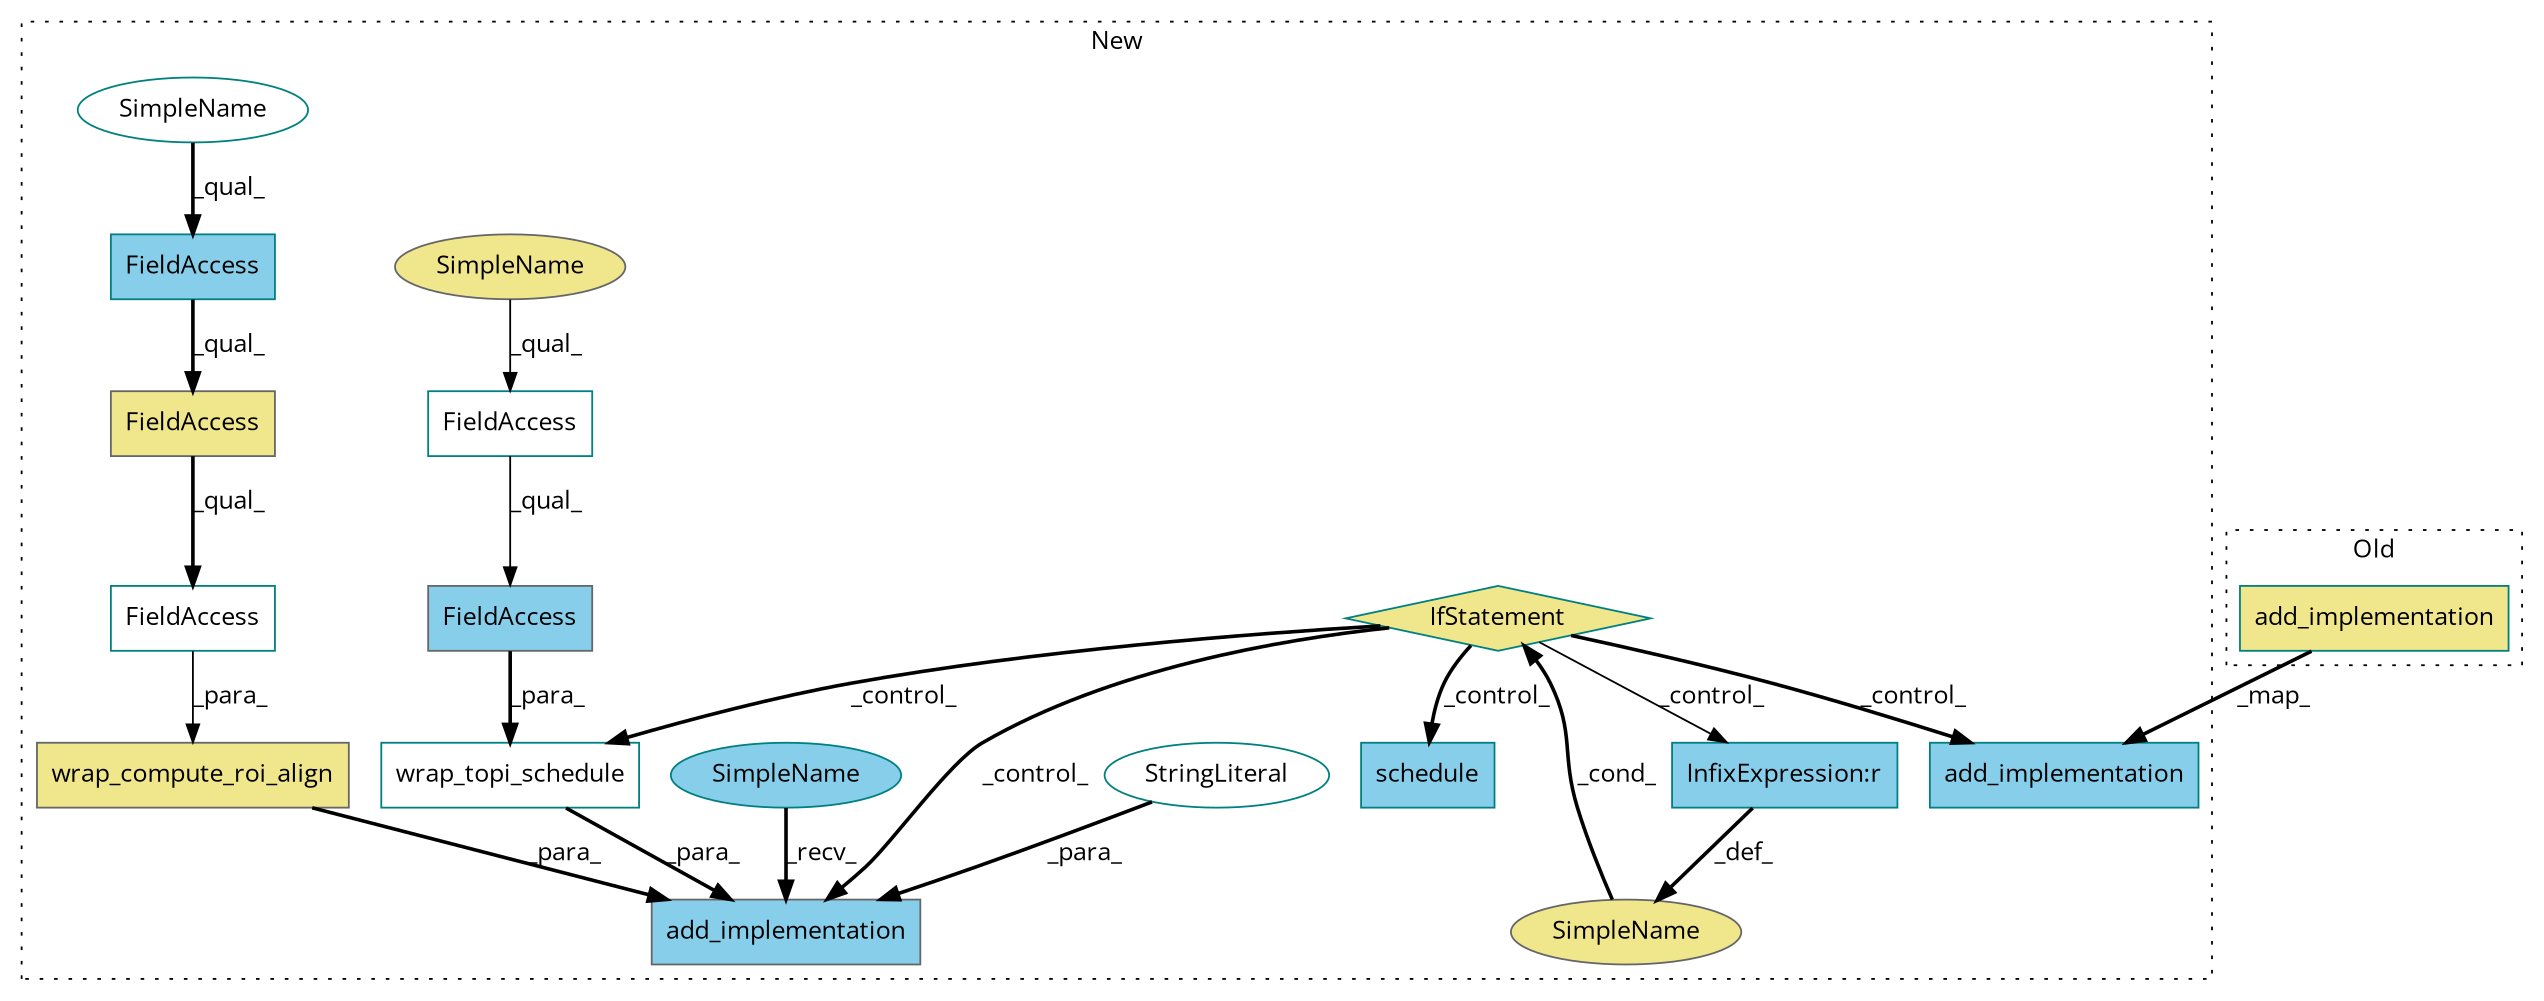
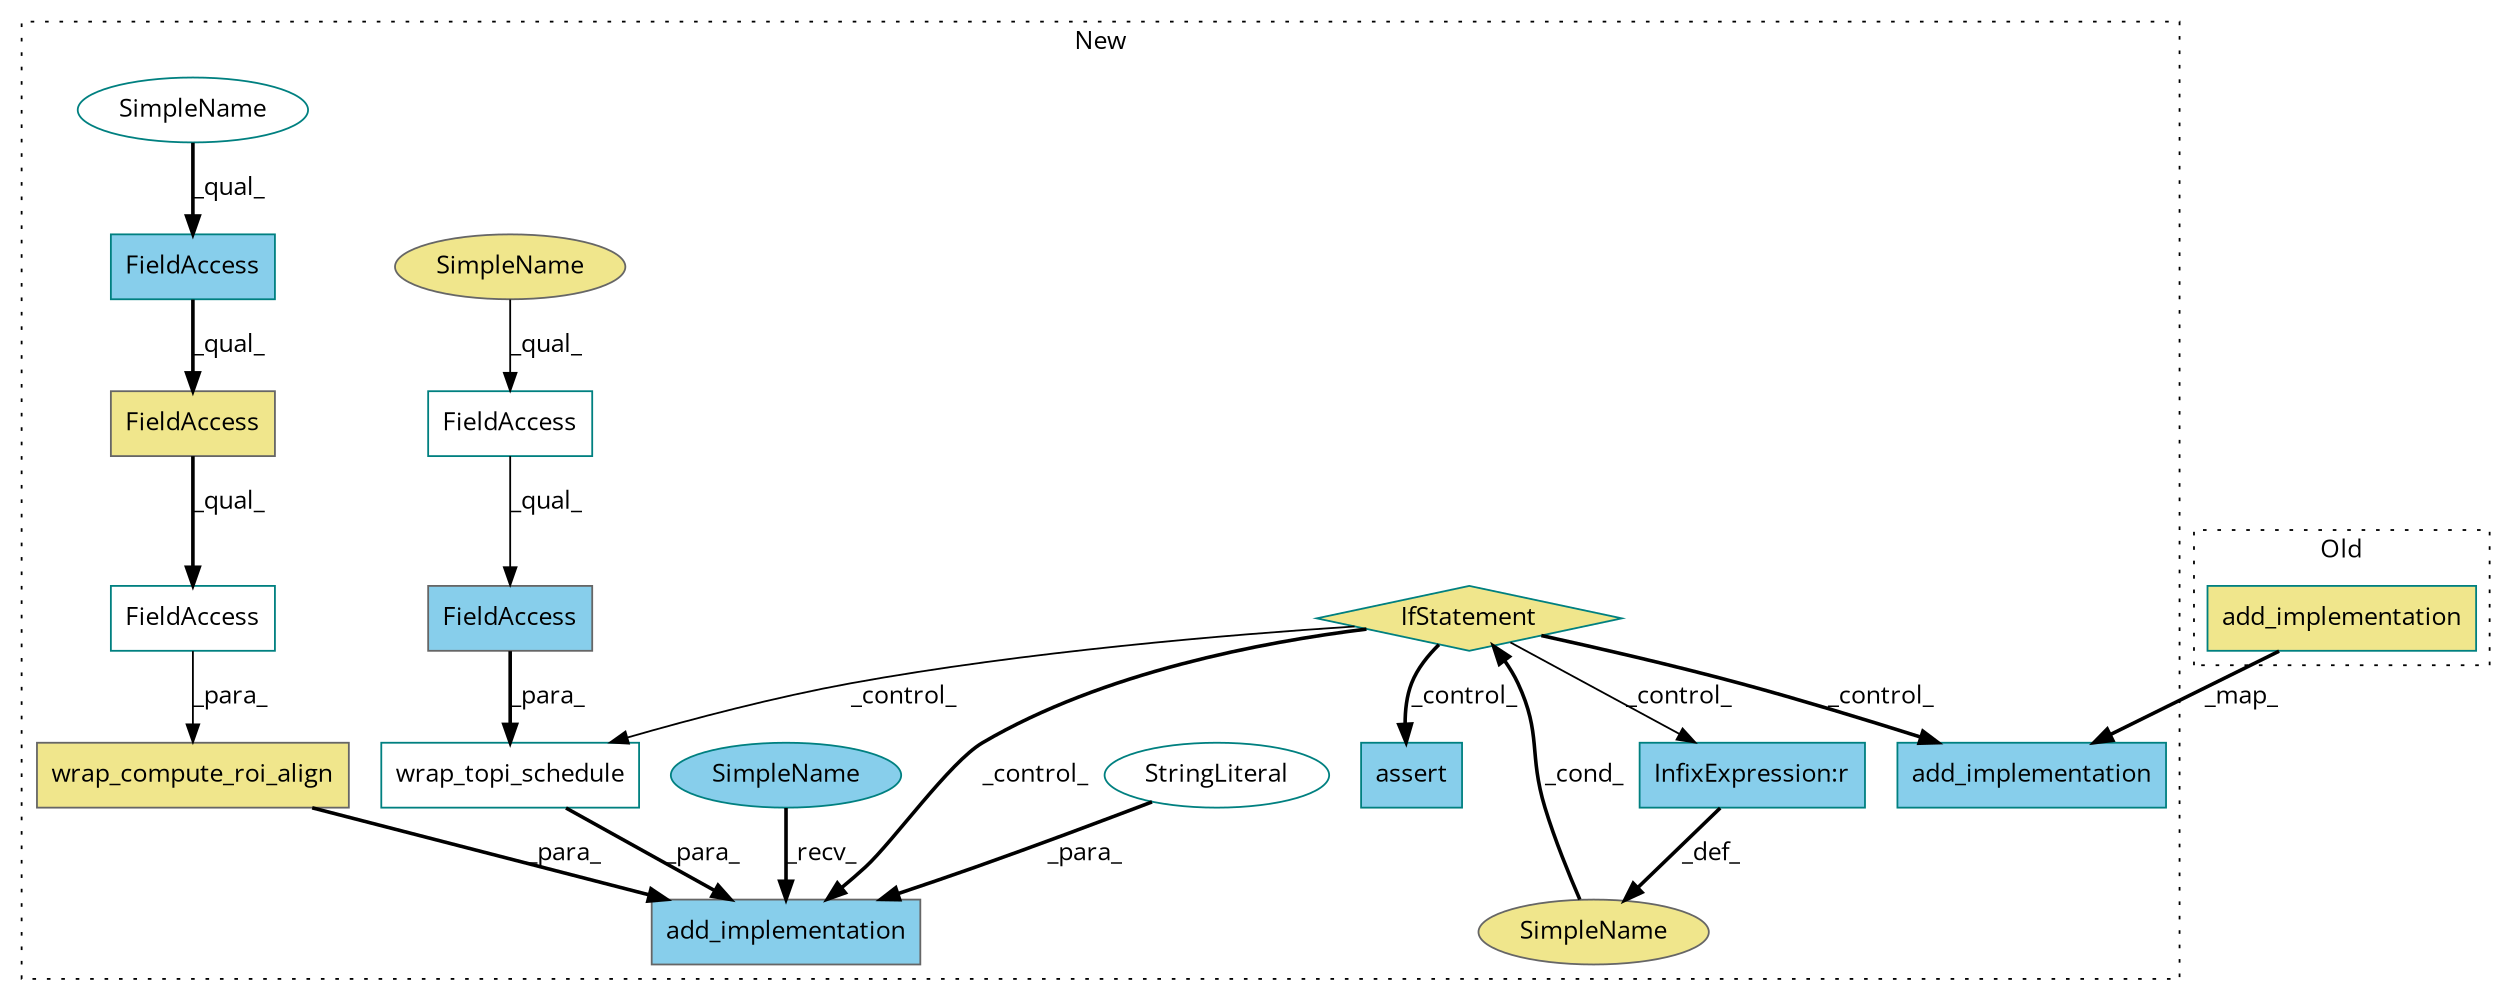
edge "IfStatement" -> "wrap_topi_schedule": style bold -> solid
node "schedule": label "schedule" -> "assert"
